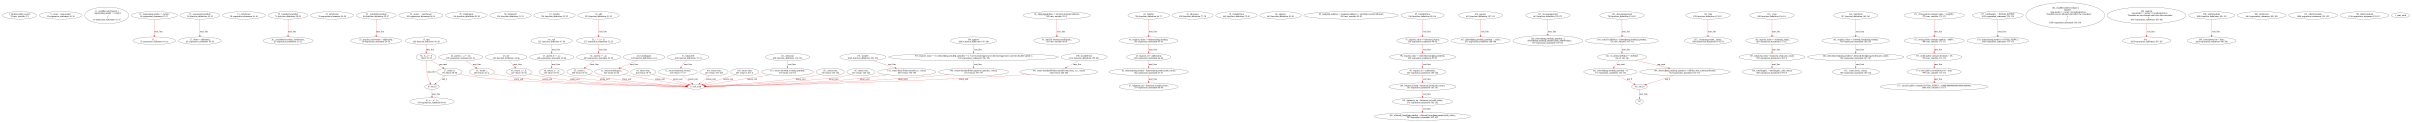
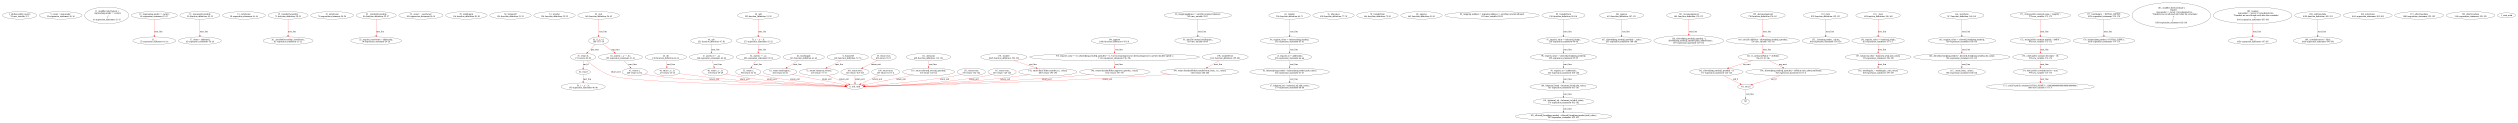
edge "36_ if__a == 0 186-if-37-39" -> "36_ end_if": now "36_ if__a == 0 186-if-37-39" -> "40_ assert(c / _a == _b); 199-expression_statement-41-41"
edge "69_ return true; 402-return-70-70" -> "0_ exit_node": now "69_ return true; 402-return-70-70" -> "104_ return true; 616-return-105-105"
